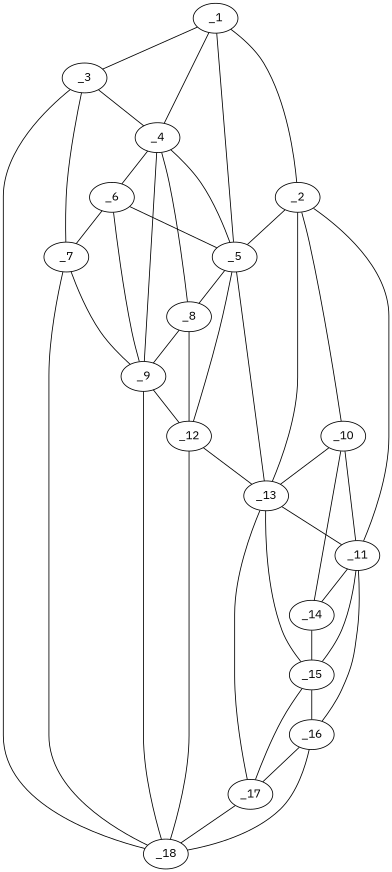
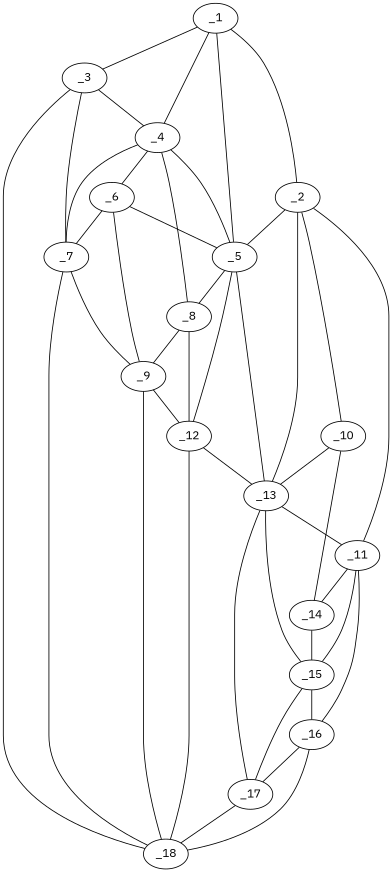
edge "_4" -- "_9": now "_4" -- "_7"
edge "_10" -- "_11": removed
